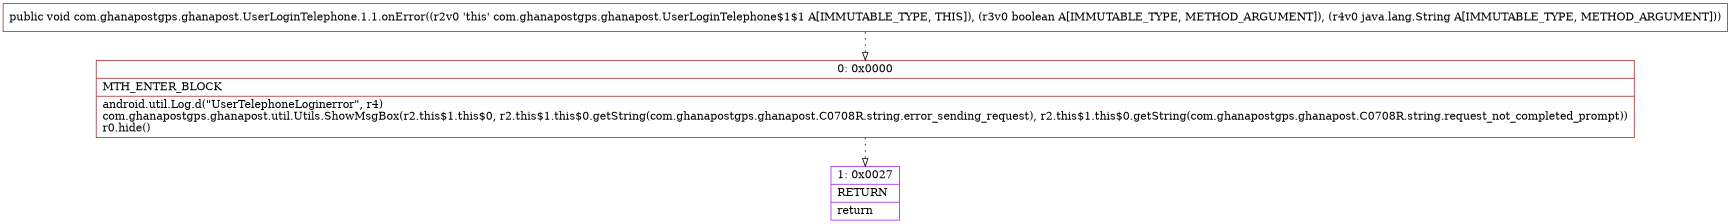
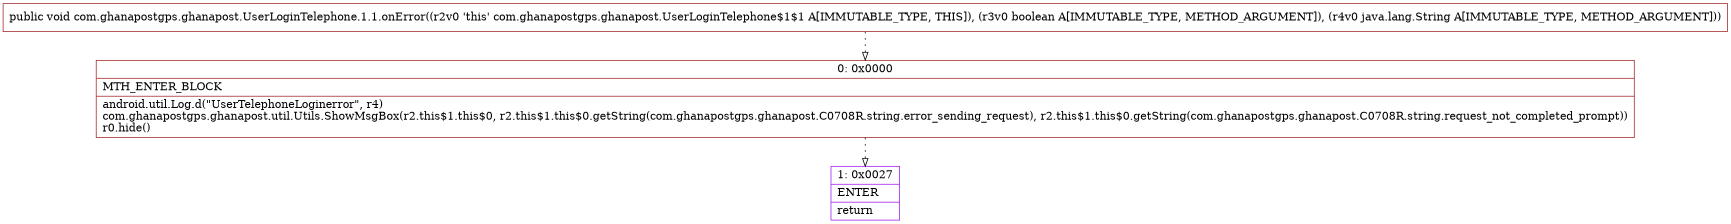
node "1: 0x0027": text "RETURN" -> "ENTER"
